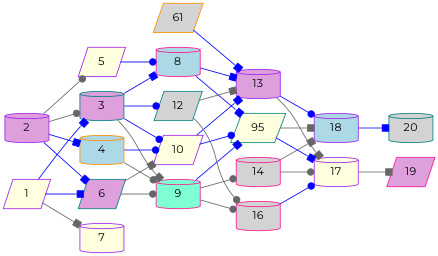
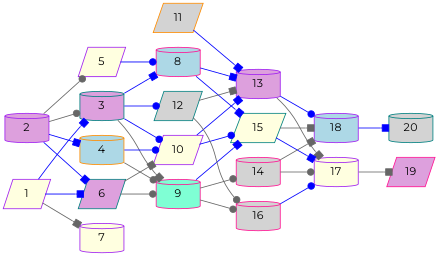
node "61": label "61" -> "11"
node "95": label "95" -> "15"
